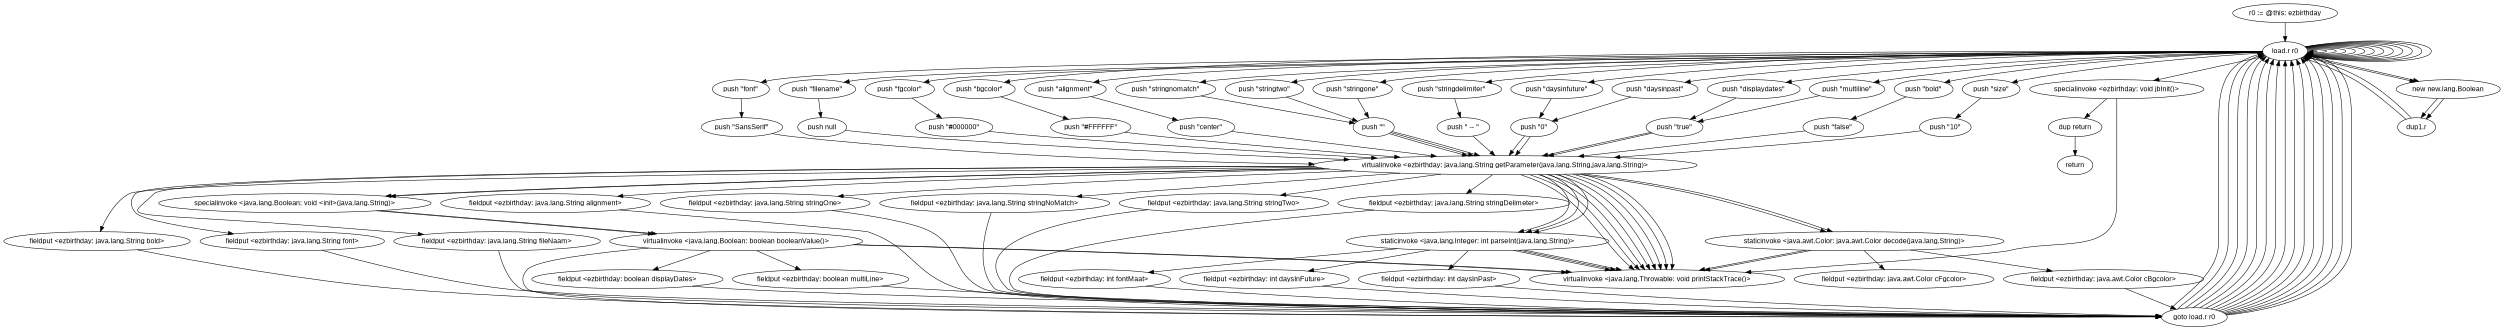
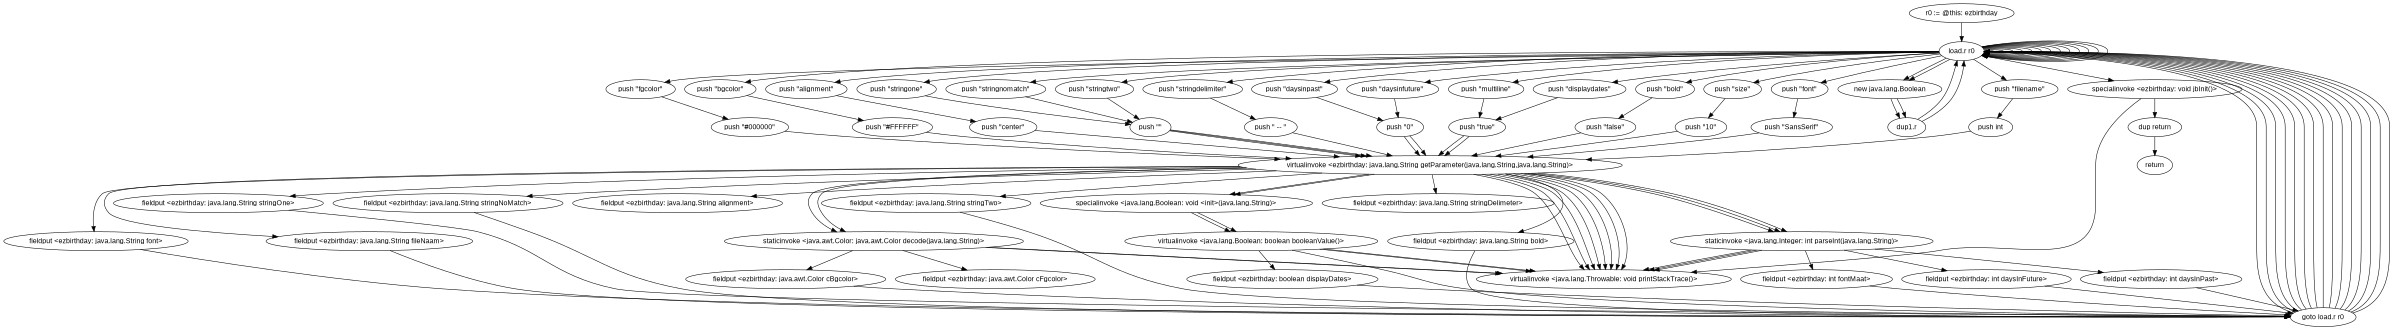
node "new new.lang.Boolean": label "new new.lang.Boolean" -> "new java.lang.Boolean"
node "push null": label "push null" -> "push int"
node "fieldput <ezbirthday: boolean multiLine>": removed
edge "fieldput <ezbirthday: java.lang.String stringDelimeter>" -> "goto load.r r0": removed
edge "fieldput <ezbirthday: java.lang.String alignment>" -> "goto load.r r0": removed
